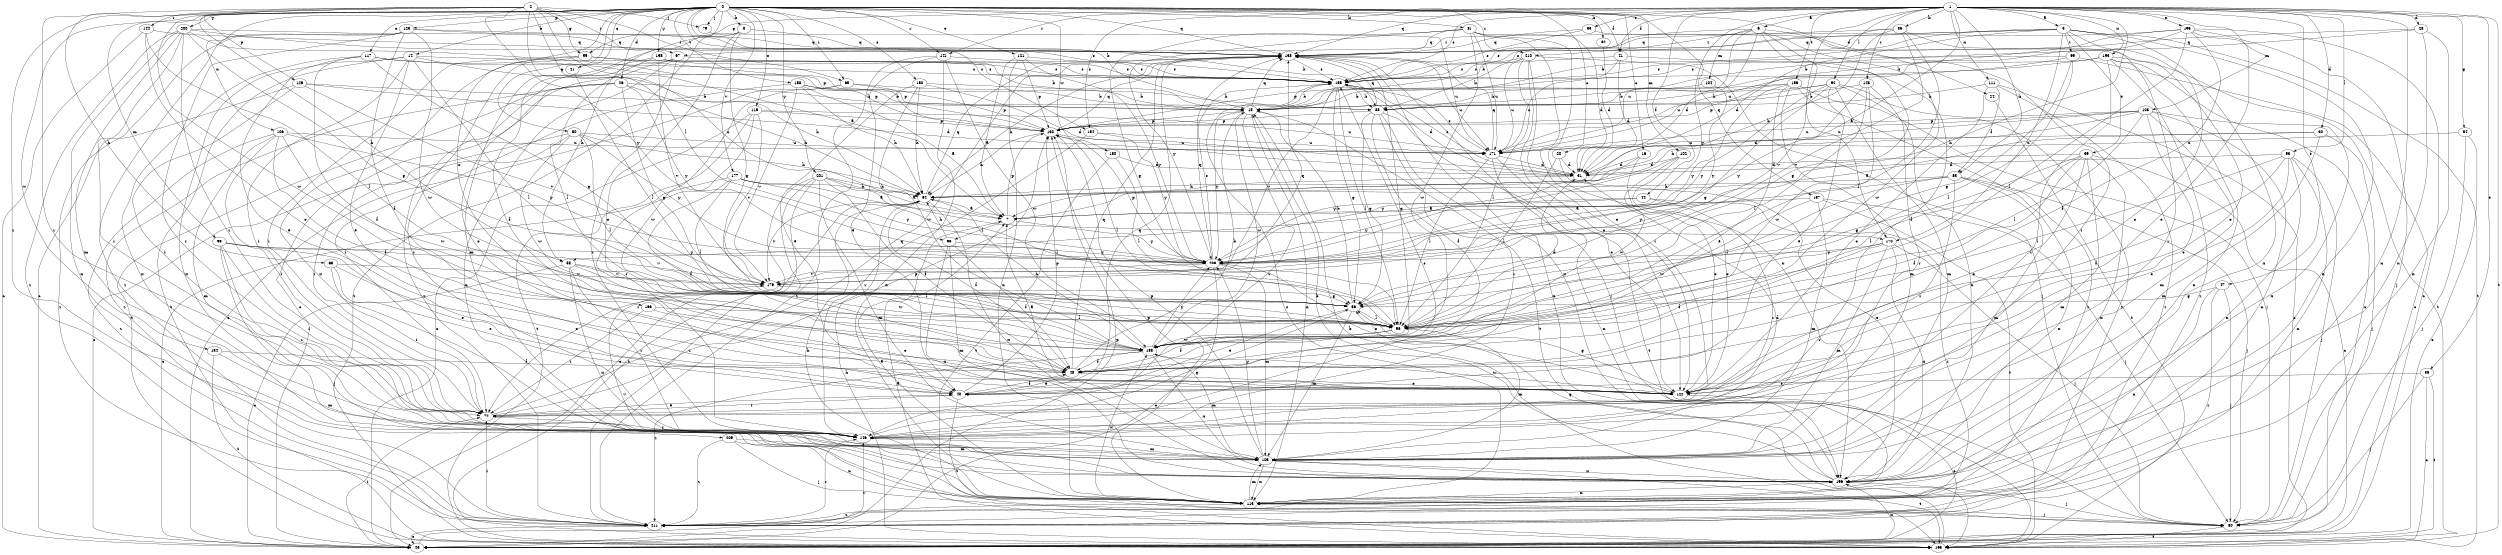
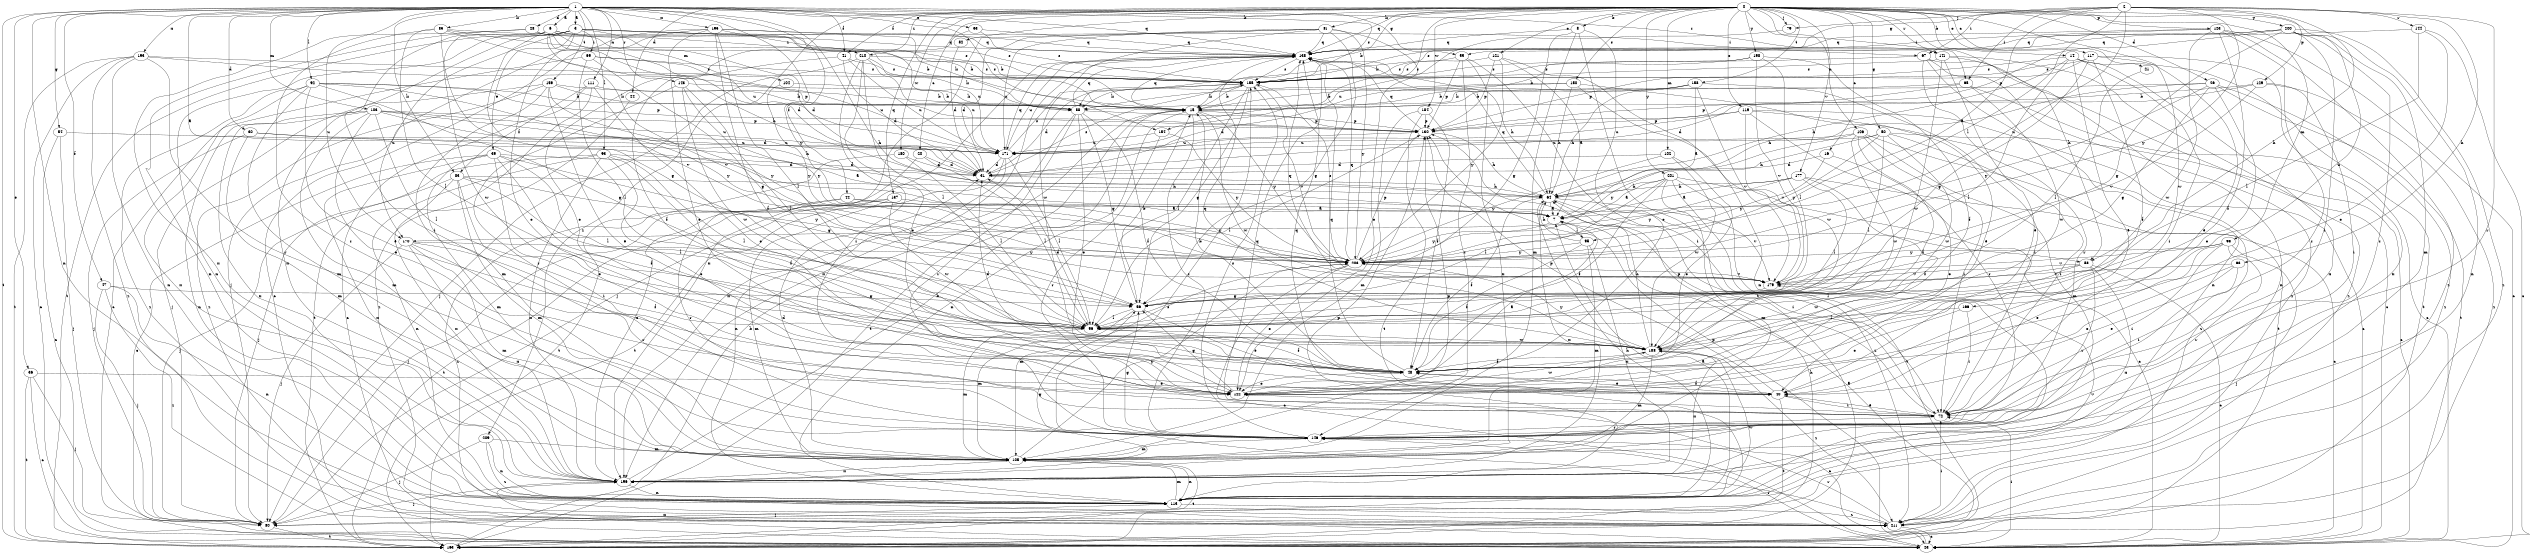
edge "7" -> "130": now "184" -> "130"
edge "48" -> "31": added, label "d"
